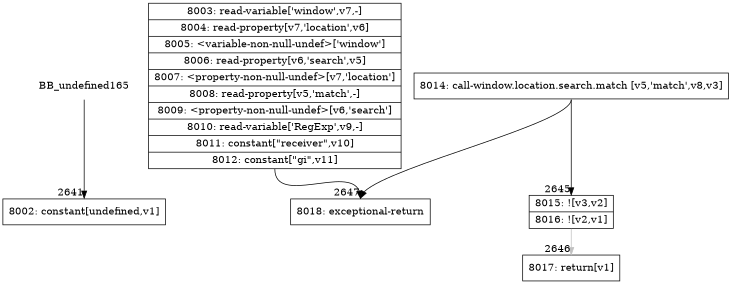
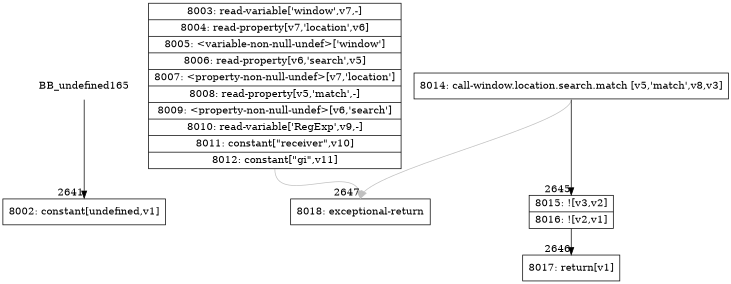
edge "8014: call-window.location.search.match [v5,'match',v8,v3]" -> "8018: exceptional-return": color black -> gray
edge "8003: read-variable['window',v7,-]" -> "8018: exceptional-return": color black -> gray
edge "8015: ![v3,v2]" -> "8017: return[v1]": color gray -> black
